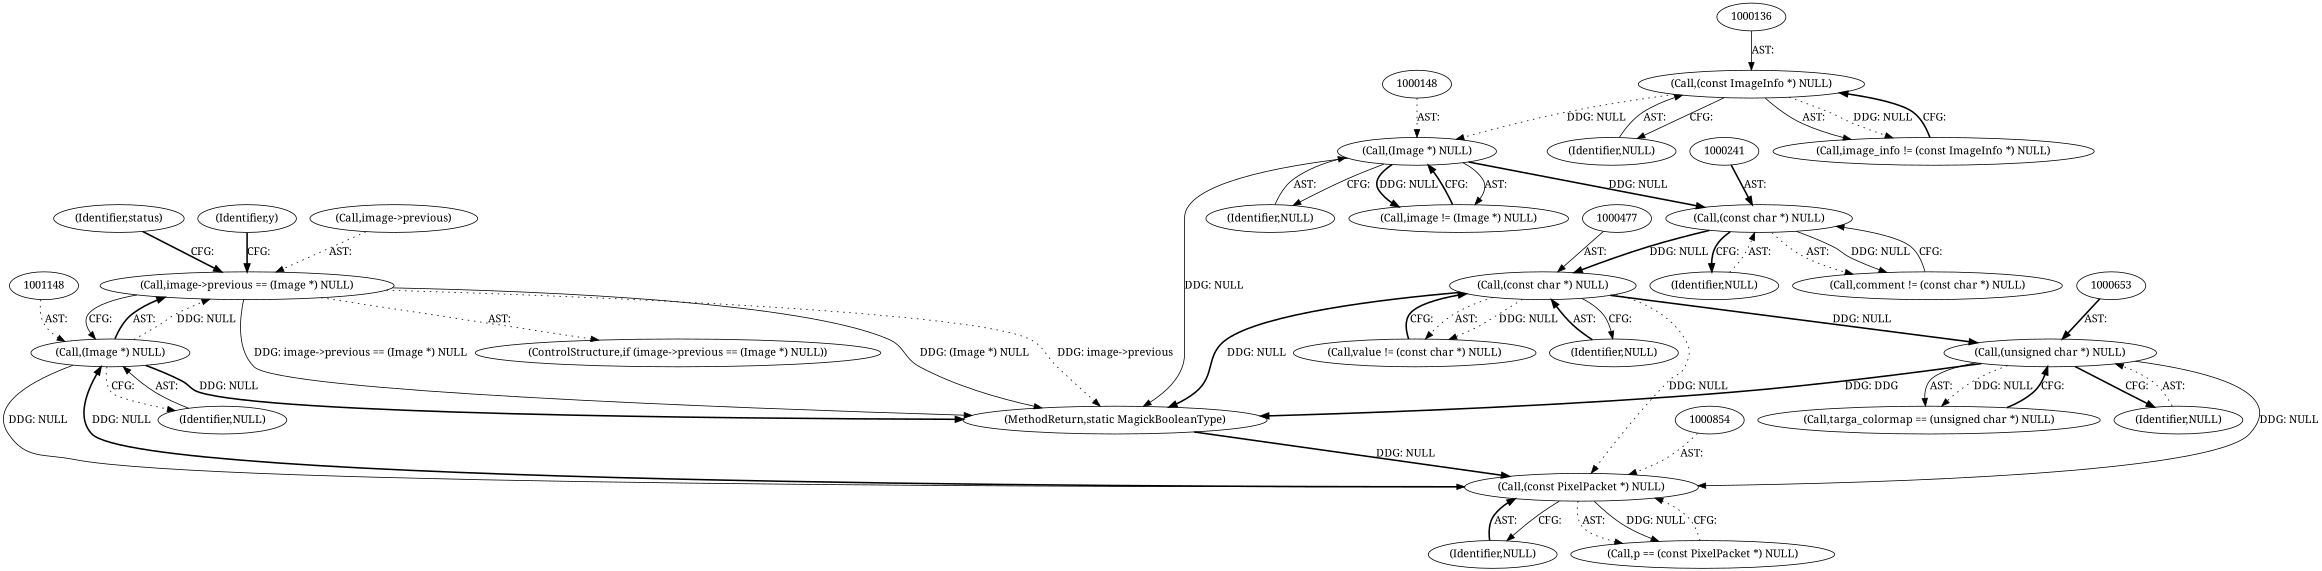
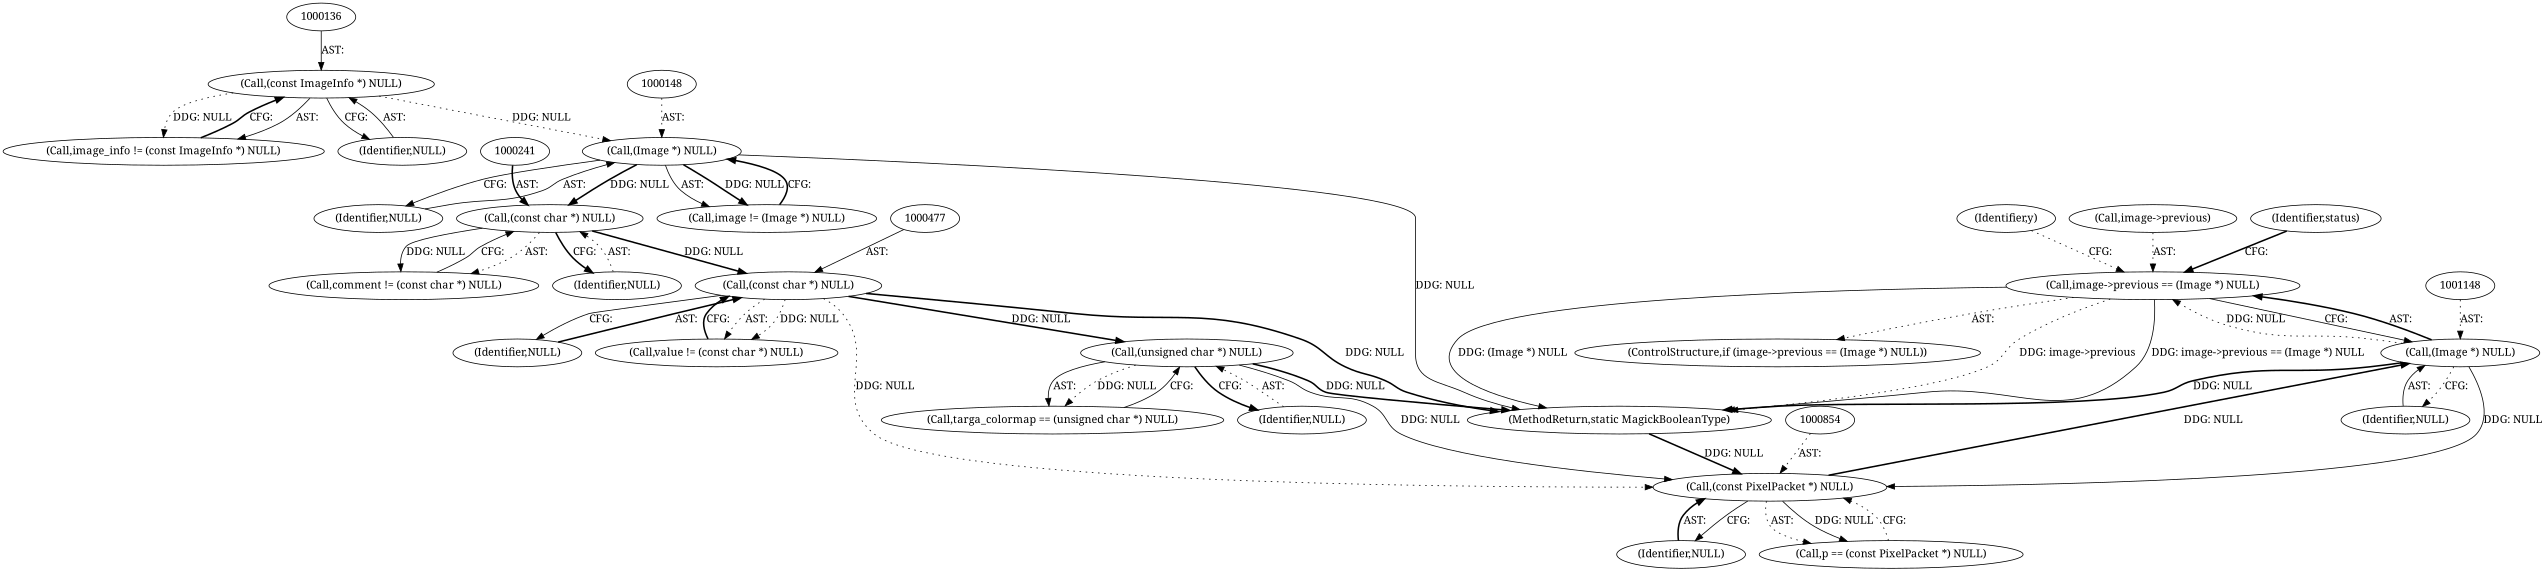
edge "(Identifier,y)" -> "(Call,image->previous == (Image *) NULL)": style bold -> dotted
node "1000653": removed
edge "(Call,(unsigned char *) NULL)" -> "(MethodReturn,static MagickBooleanType)": label "DDG: DDG" -> "DDG: NULL"
edge "(Call,targa_colormap == (unsigned char *) NULL)" -> "(Call,(unsigned char *) NULL)": style bold -> solid
